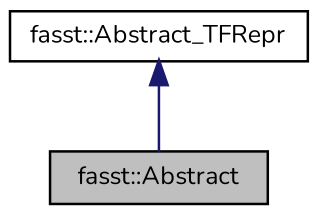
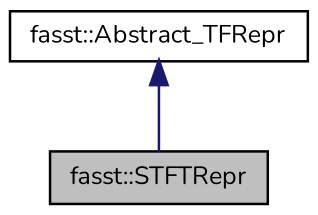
node "fasst::Abstract": label "fasst::Abstract" -> "fasst::STFTRepr"
